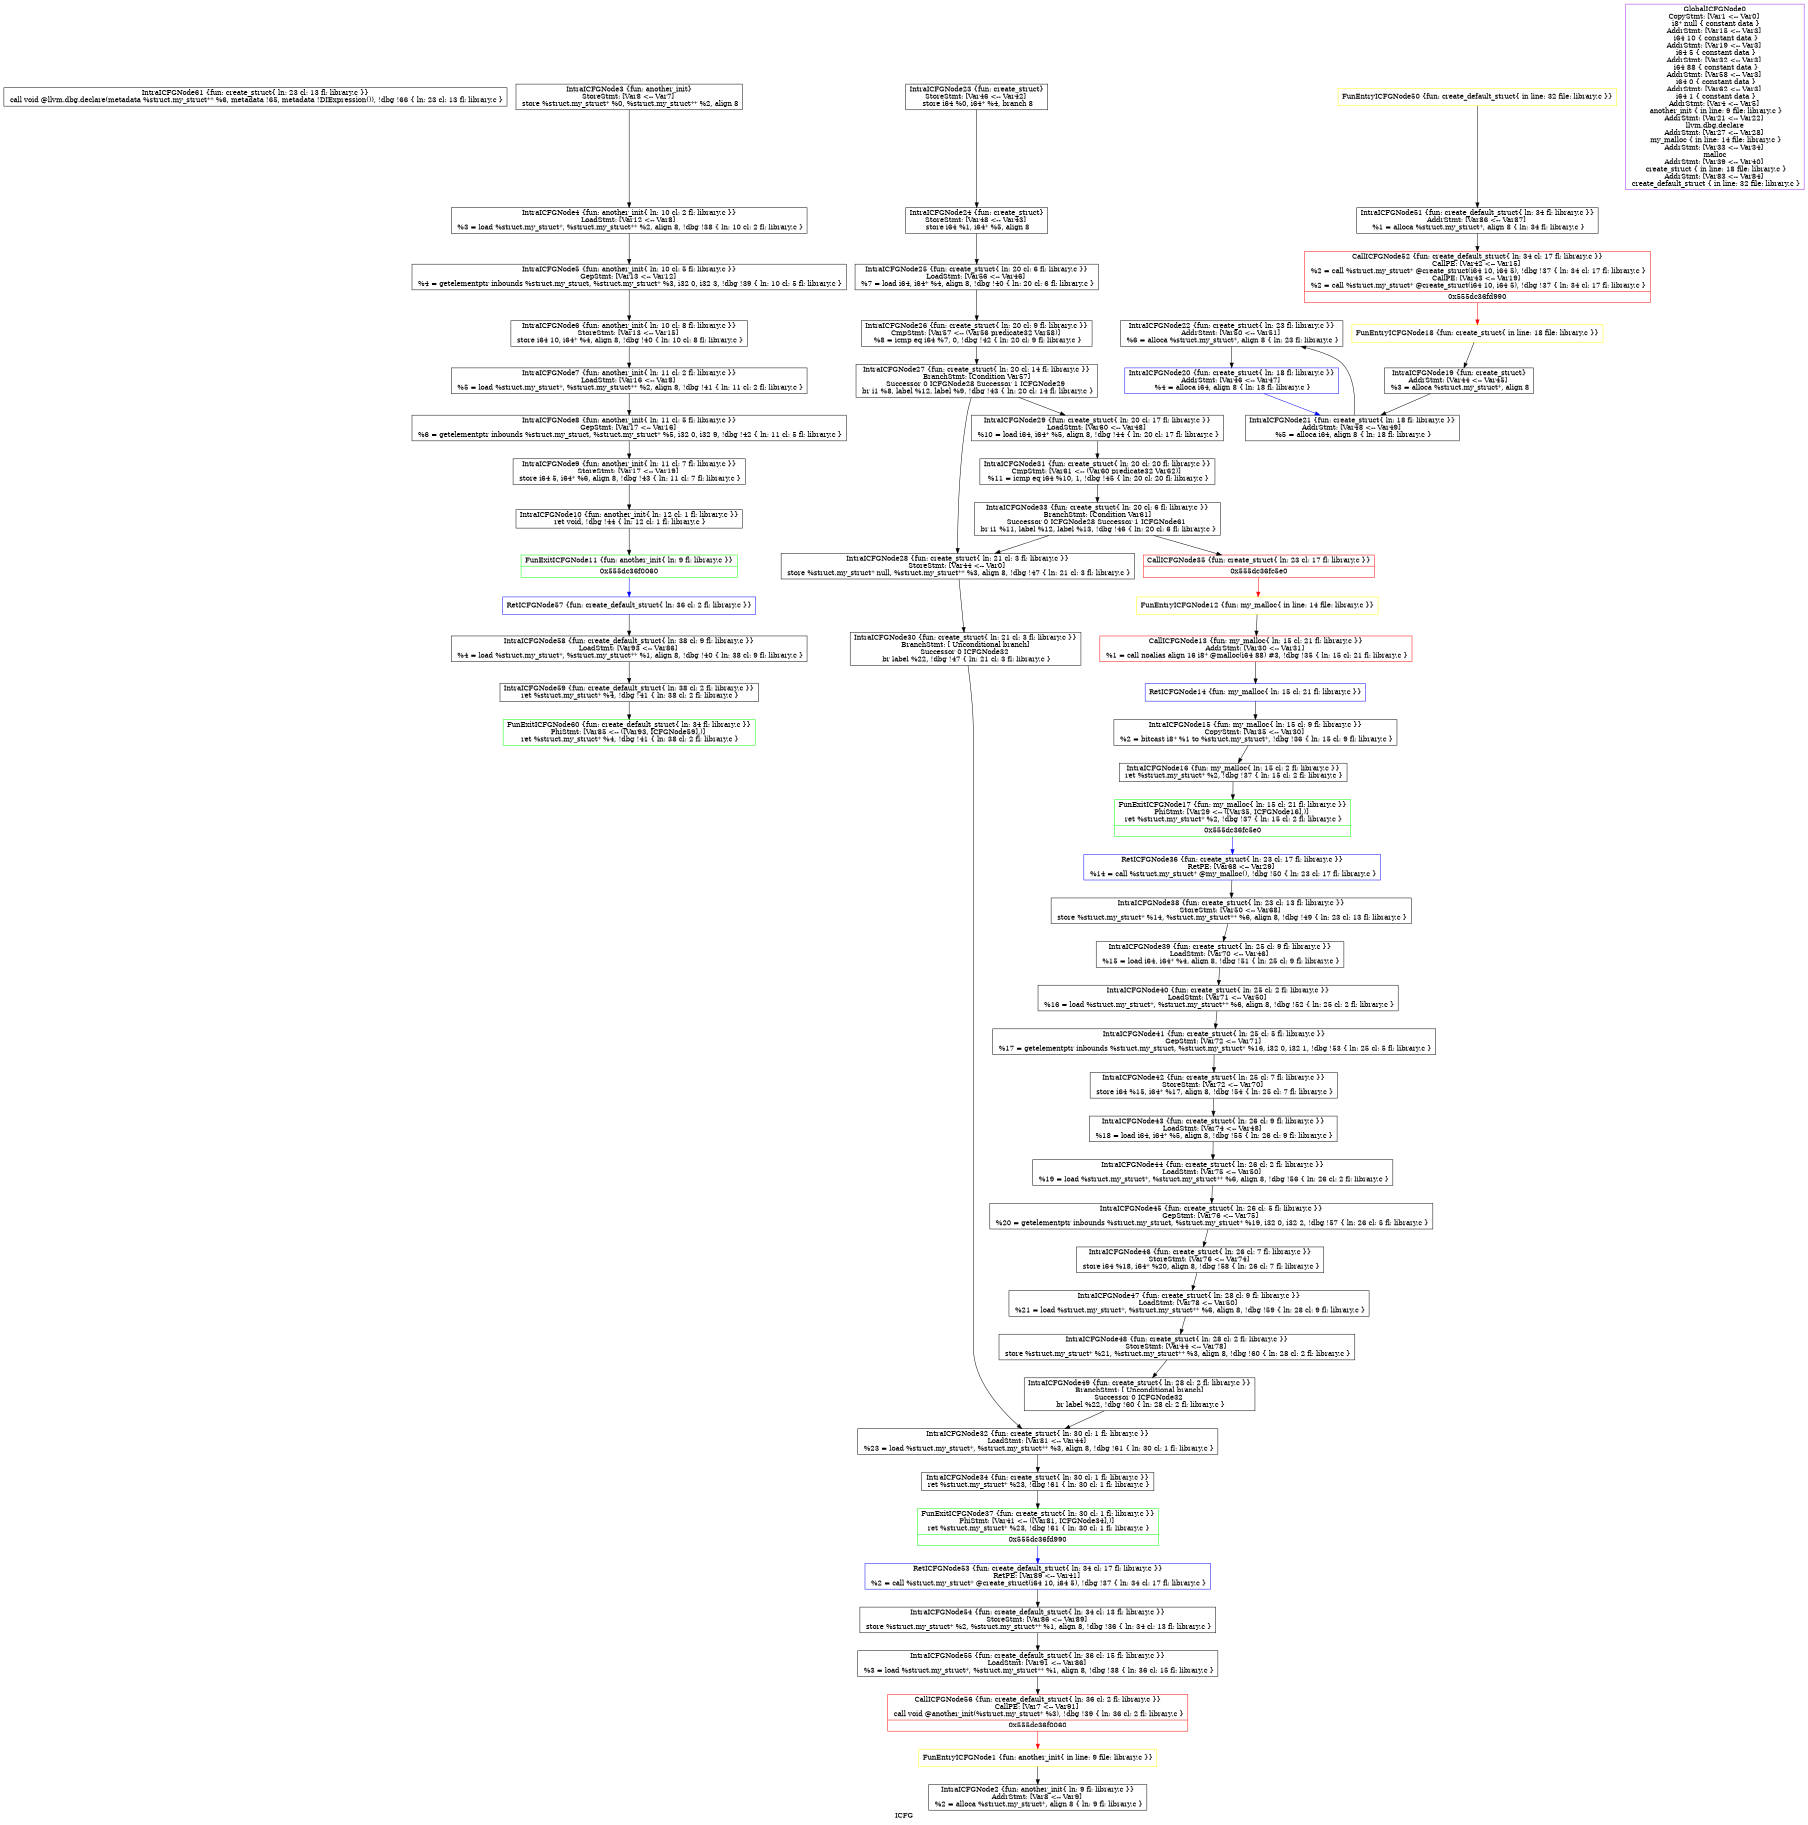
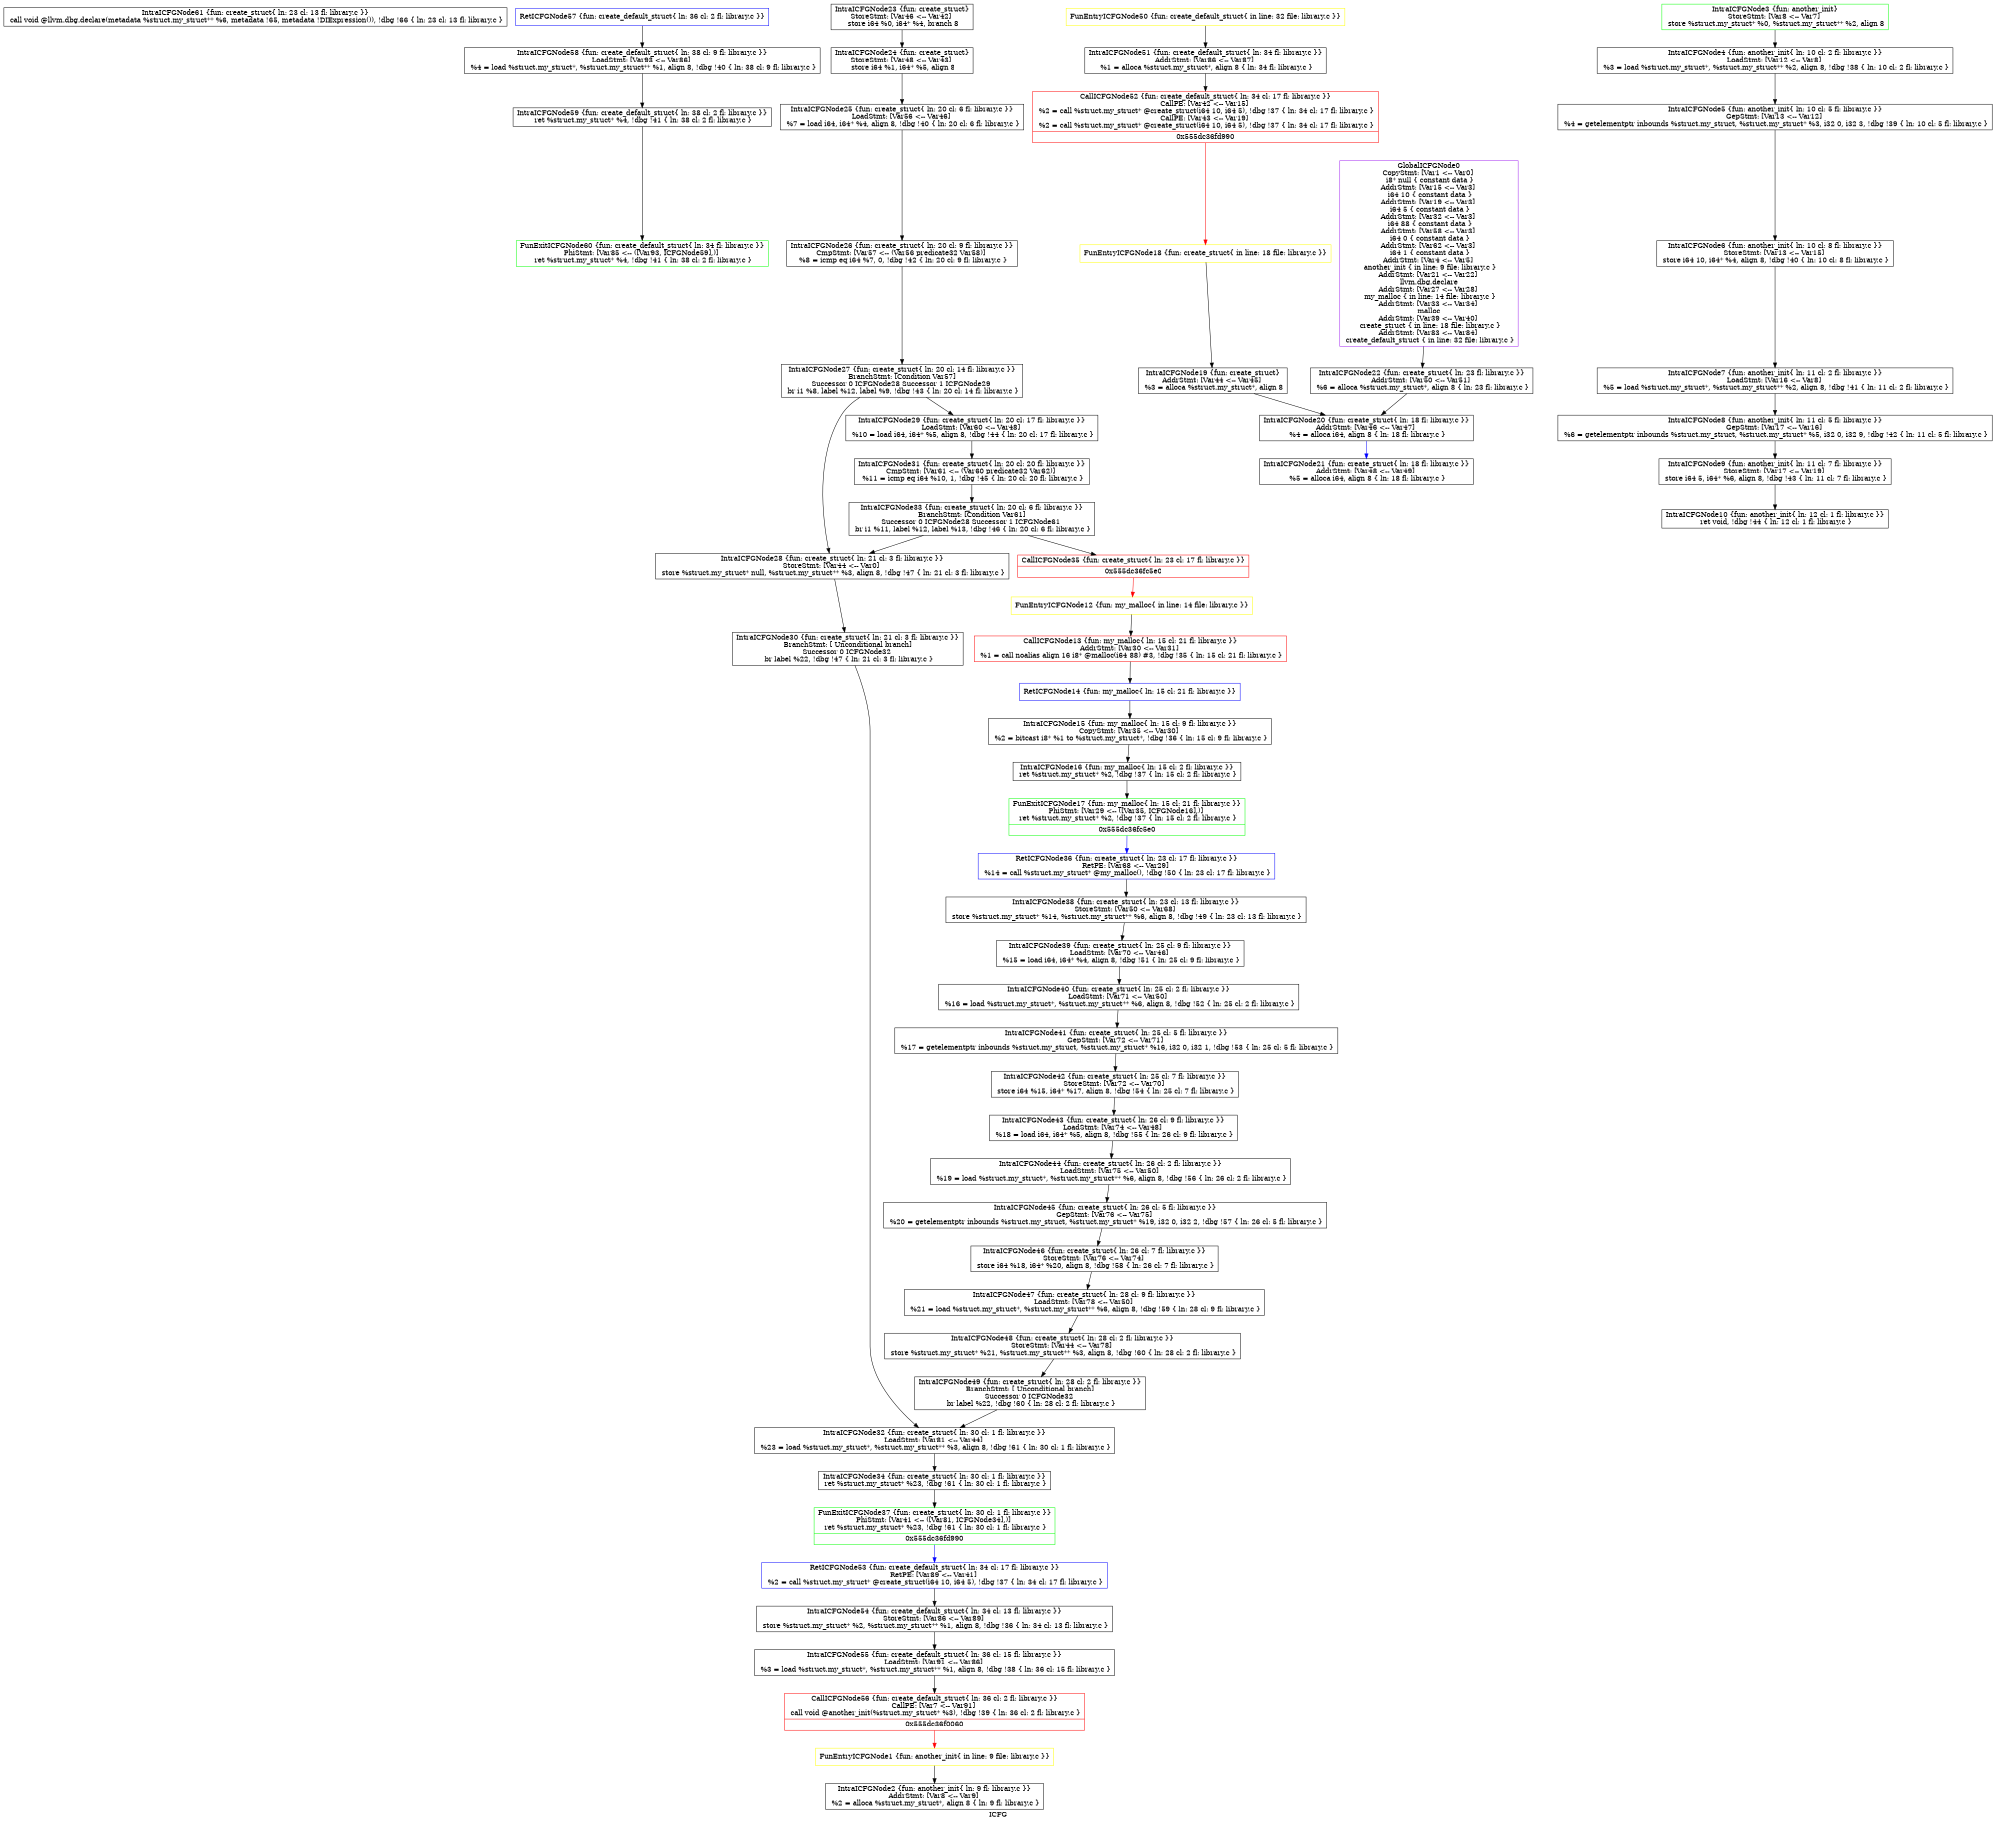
node "IntraICFGNode3 {fun: another_init}": color black -> green
edge "IntraICFGNode21 {fun: create_struct{ ln: 18 fl: library.c }}" -> "IntraICFGNode22 {fun: create_struct{ ln: 23 fl: library.c }}": now "GlobalICFGNode0" -> "IntraICFGNode22 {fun: create_struct{ ln: 23 fl: library.c }}"
node "IntraICFGNode20 {fun: create_struct{ ln: 18 fl: library.c }}": color blue -> black
edge "IntraICFGNode19 {fun: create_struct}" -> "IntraICFGNode21 {fun: create_struct{ ln: 18 fl: library.c }}": now "IntraICFGNode19 {fun: create_struct}" -> "IntraICFGNode20 {fun: create_struct{ ln: 18 fl: library.c }}"
node "FunExitICFGNode11 {fun: another_init{ ln: 9 fl: library.c }}": removed
